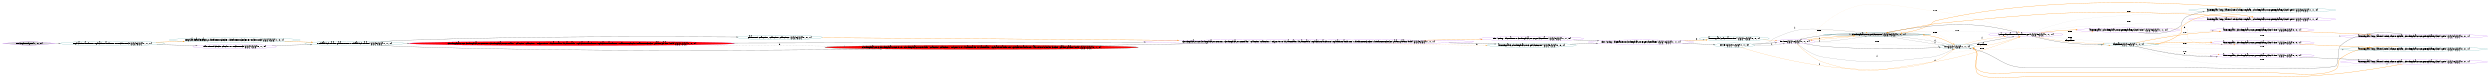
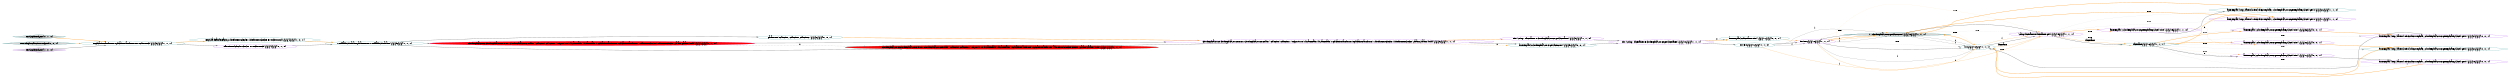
node "testSimple_OnlyNrt['0', '1', '0']": added
node "testMultipleCollections_OnlyNrt['0', '0', '1']": added
